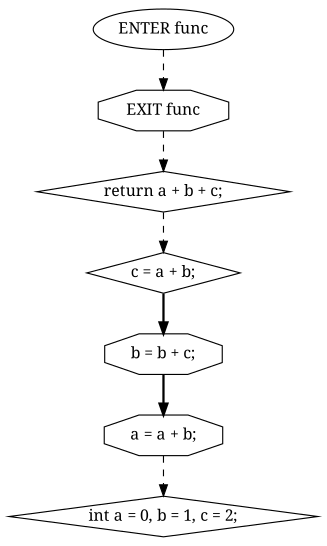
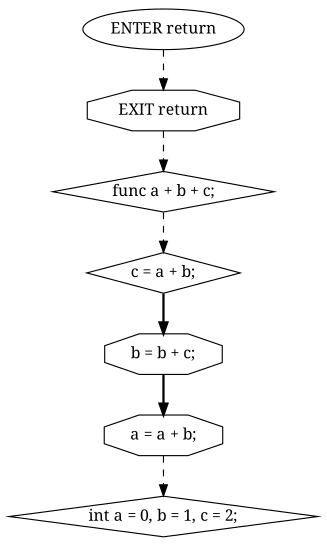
node "ENTER func": label "ENTER func" -> "ENTER return"
node "EXIT func": label "EXIT func" -> "EXIT return"
node "return a + b + c;": label "return a + b + c;" -> "func a + b + c;"
